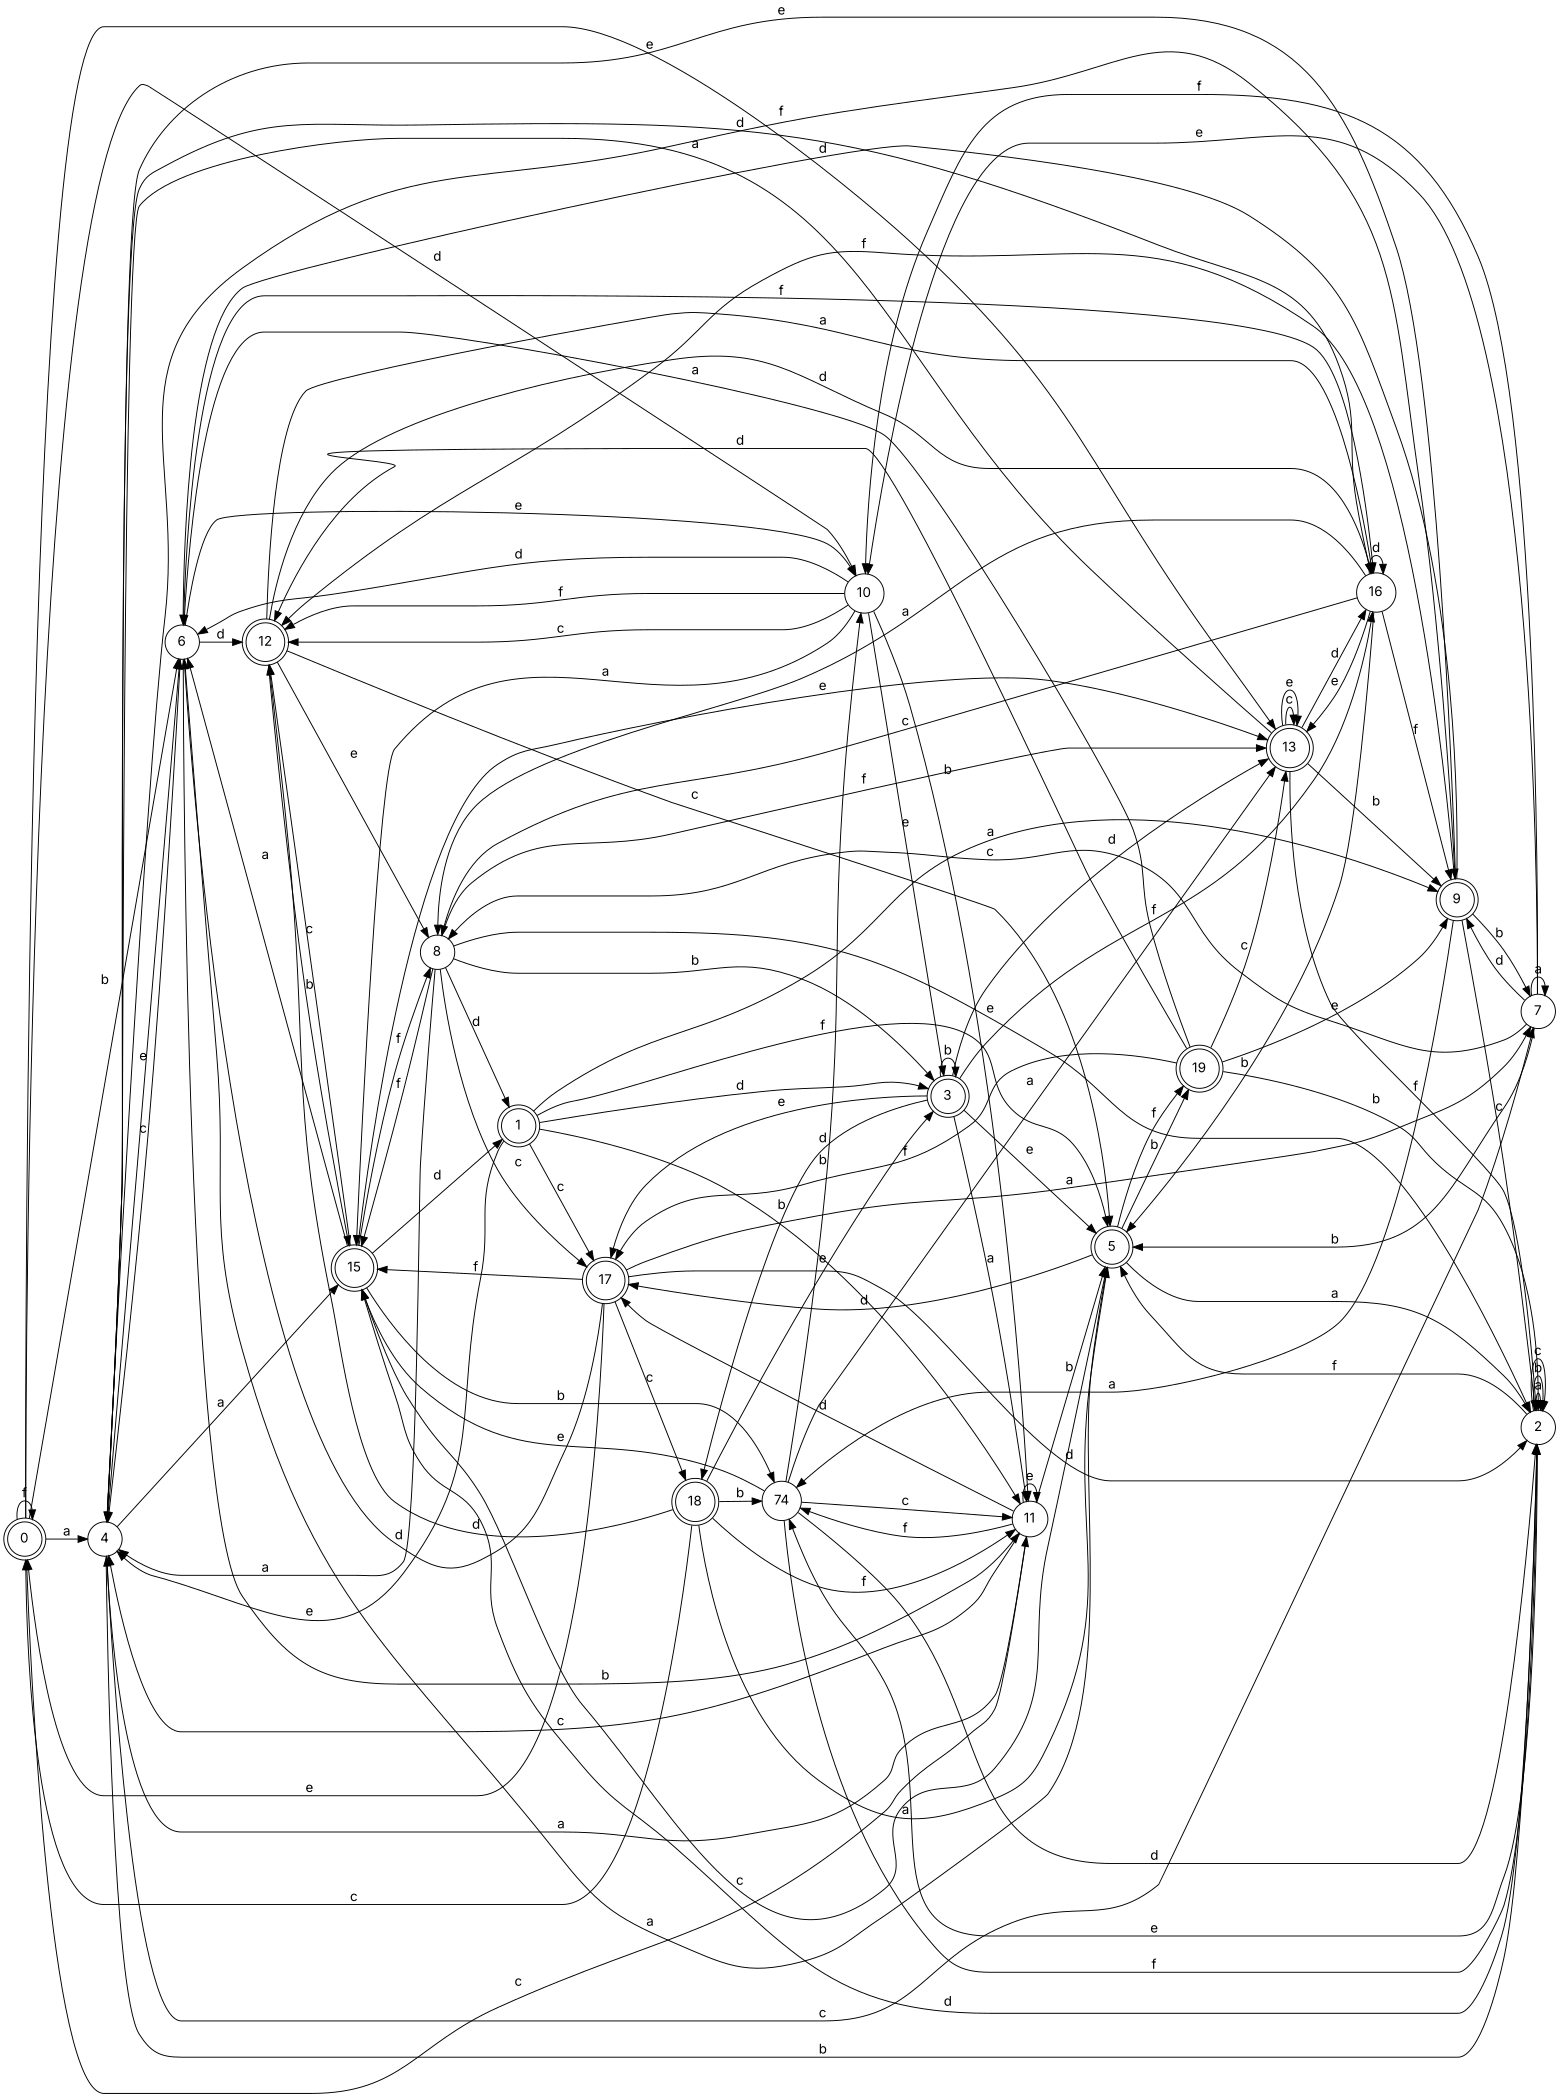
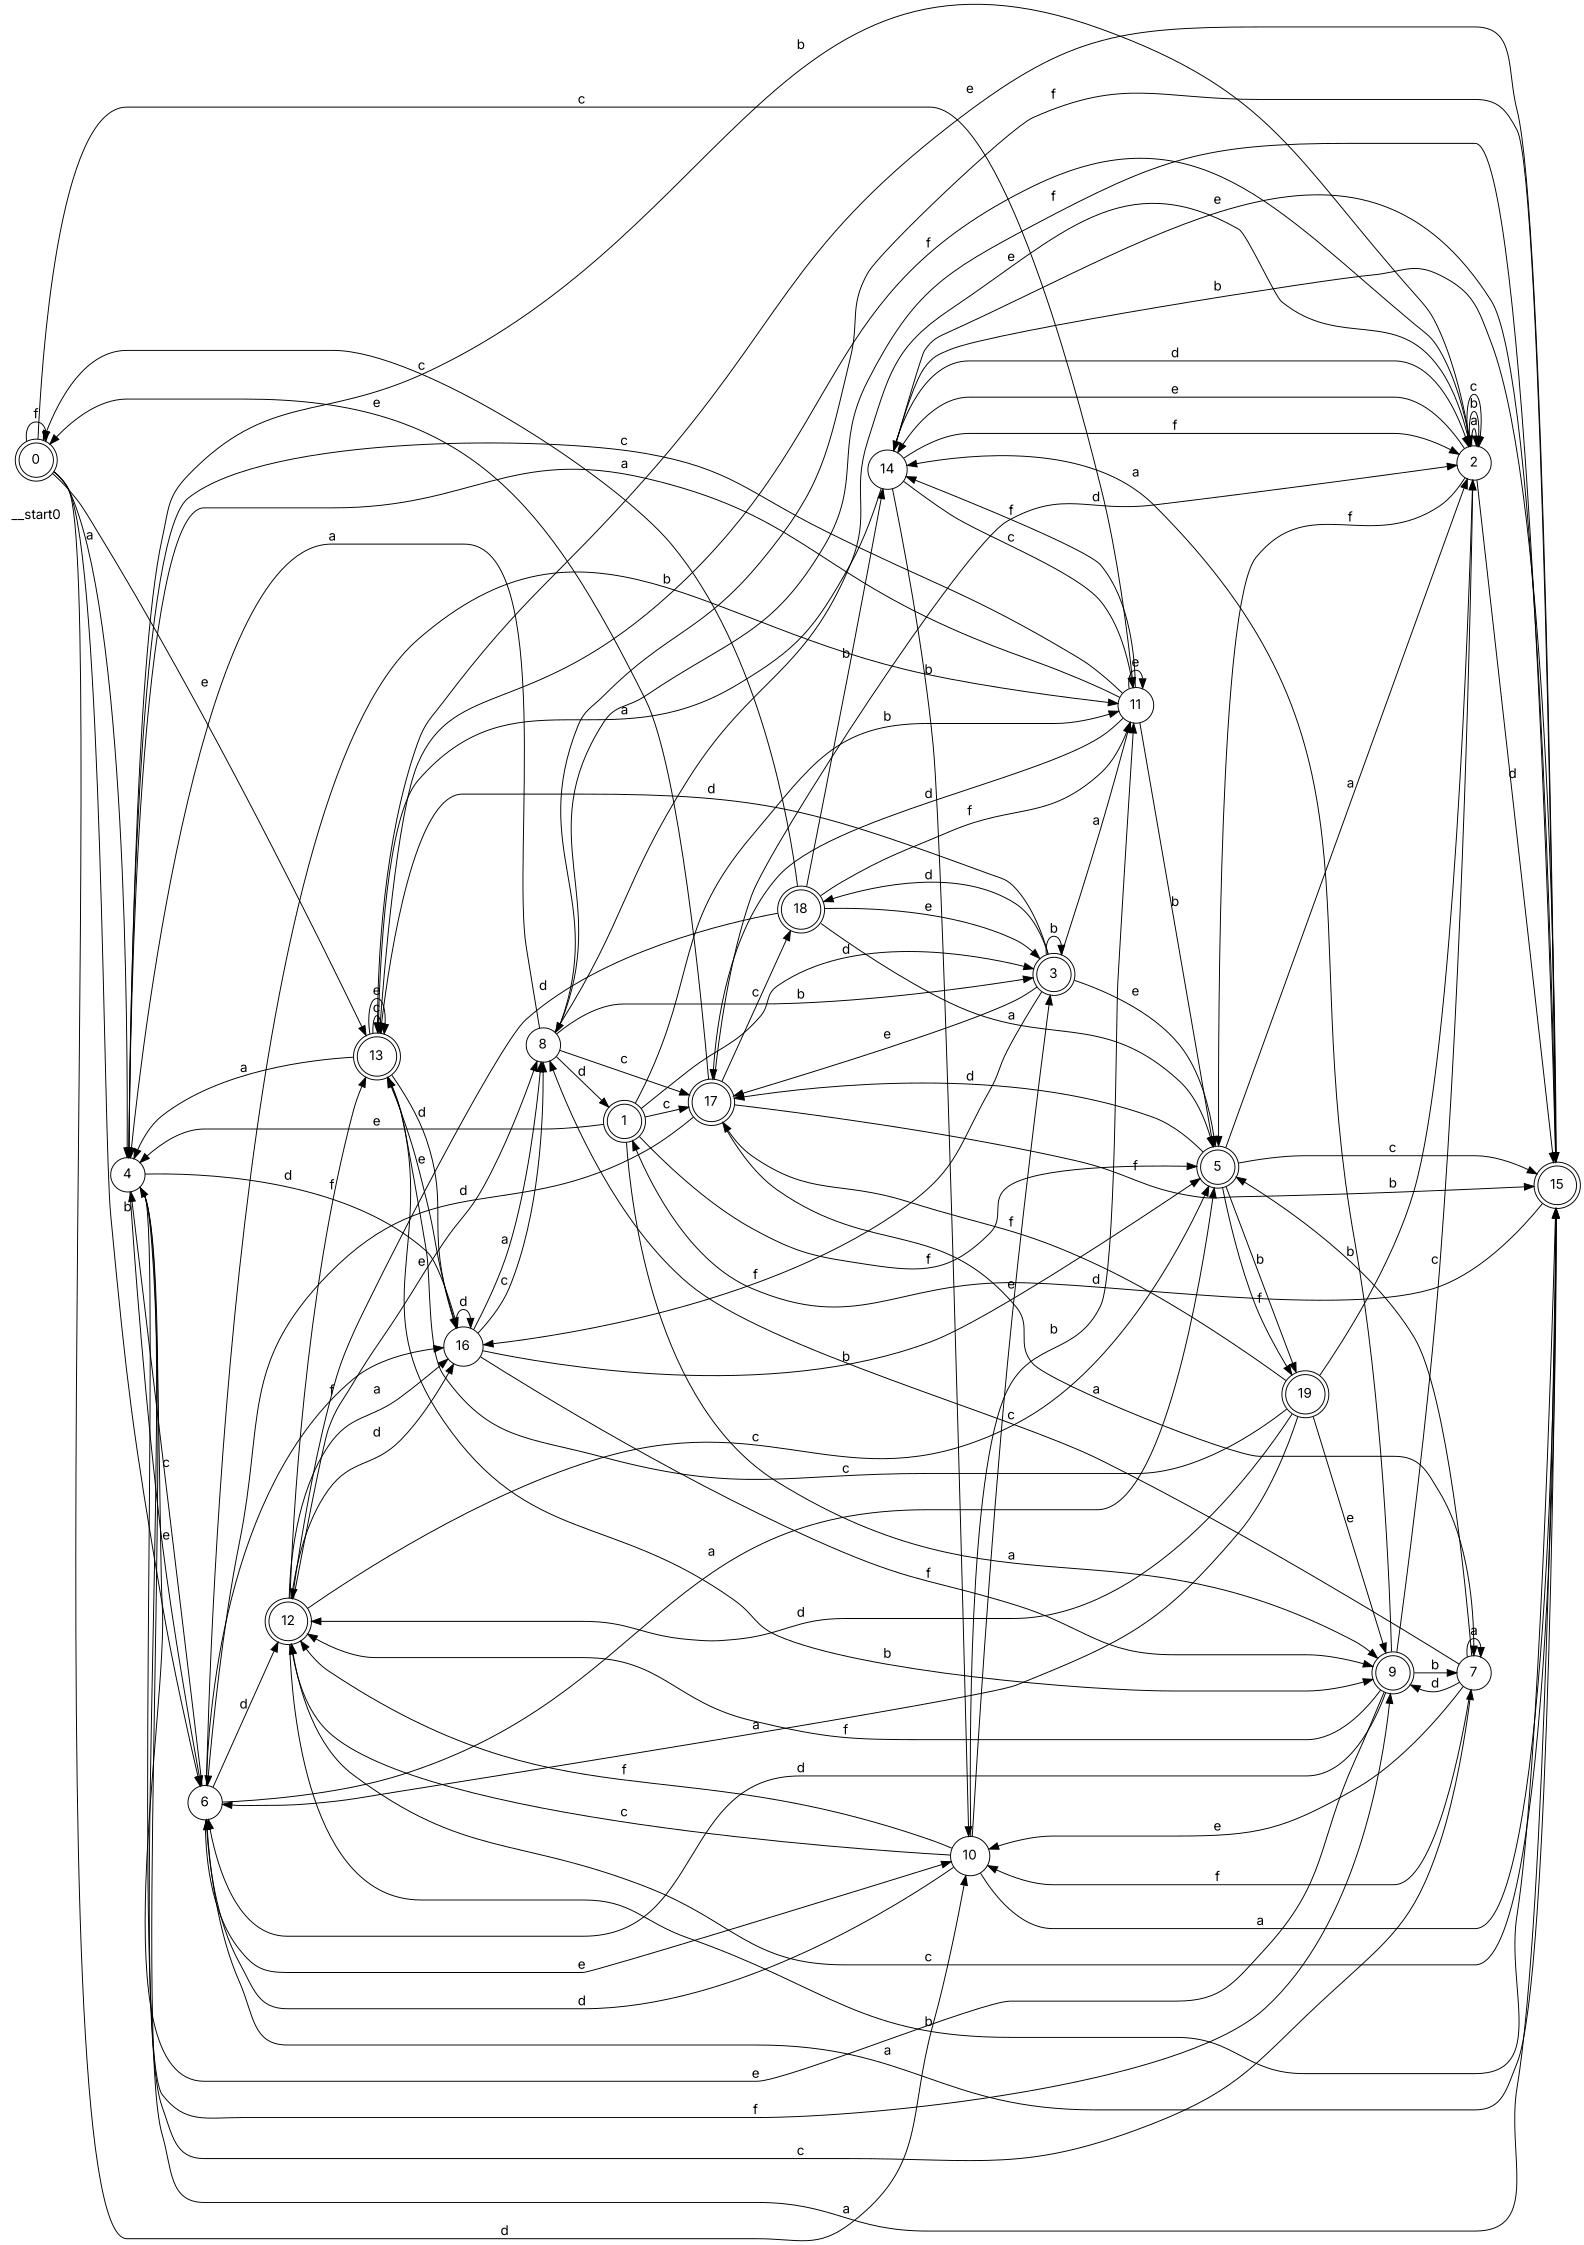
node "__start0": added
edge "8" -> "13": now "12" -> "13"
node "74": label "74" -> "14"
